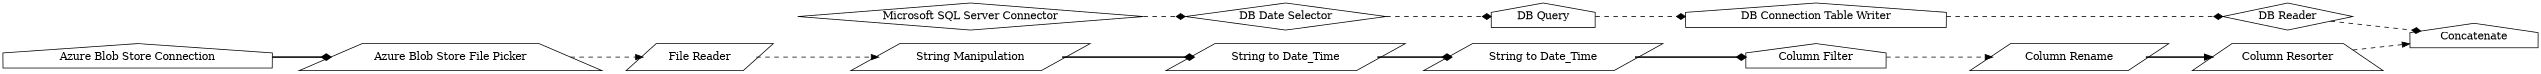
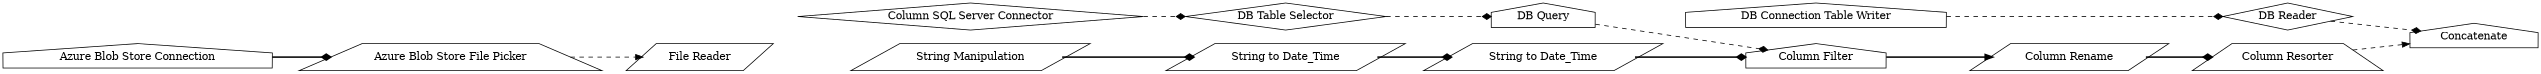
node "Microsoft SQL Server Connector": label "Microsoft SQL Server Connector" -> "Column SQL Server Connector"
node "DB Date Selector": label "DB Date Selector" -> "DB Table Selector"
edge "DB Query" -> "DB Connection Table Writer": now "DB Query" -> "Column Filter"
edge "File Reader" -> "String Manipulation": removed
edge "Column Filter" -> "Column Rename": style dashed -> bold
edge "Column Rename" -> "Column Resorter": arrowhead normal -> diamond
